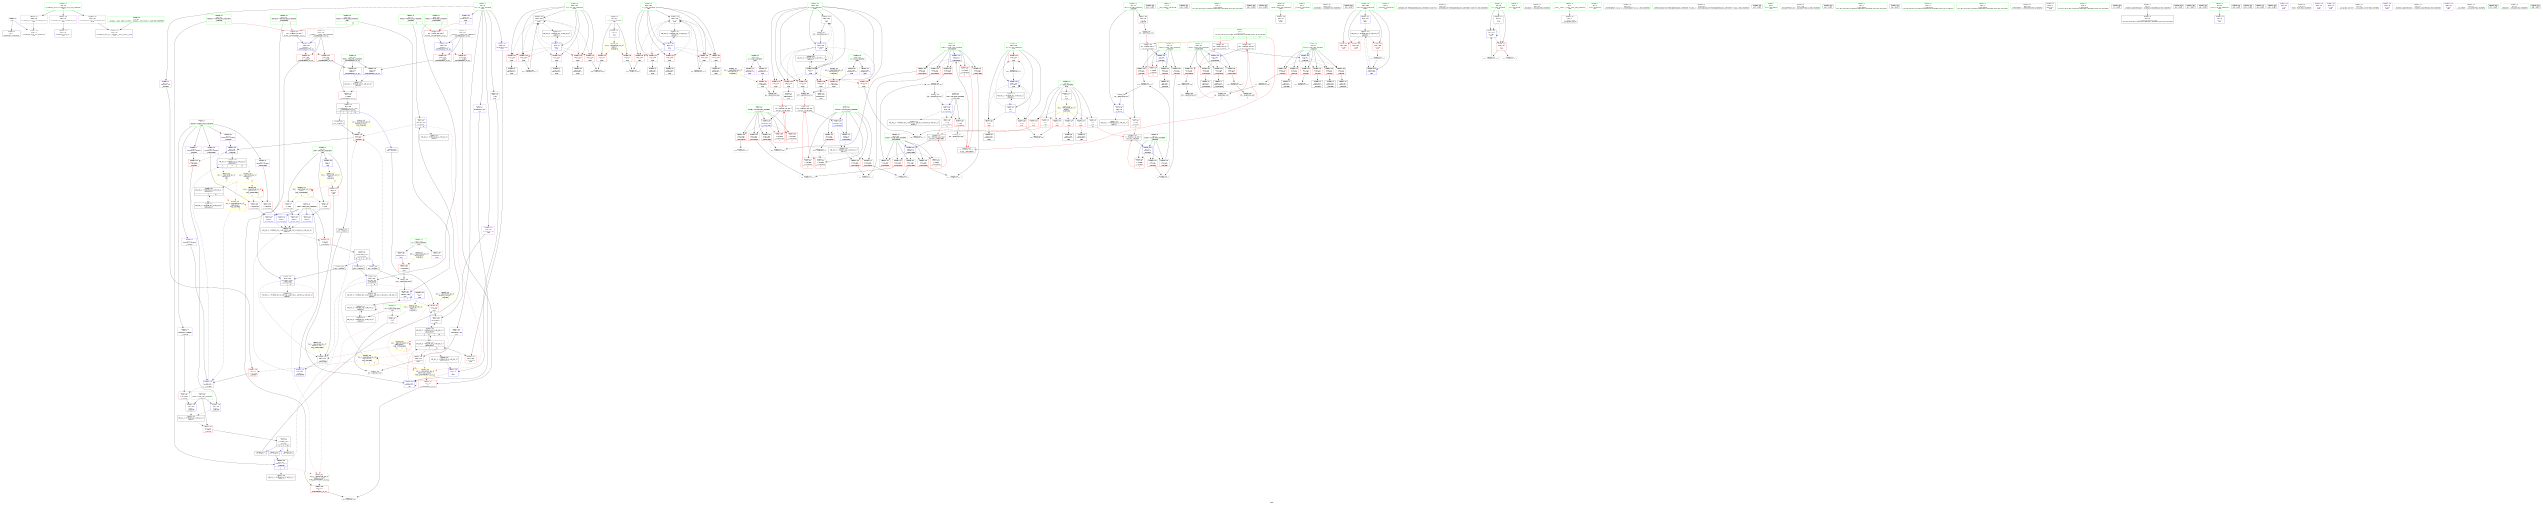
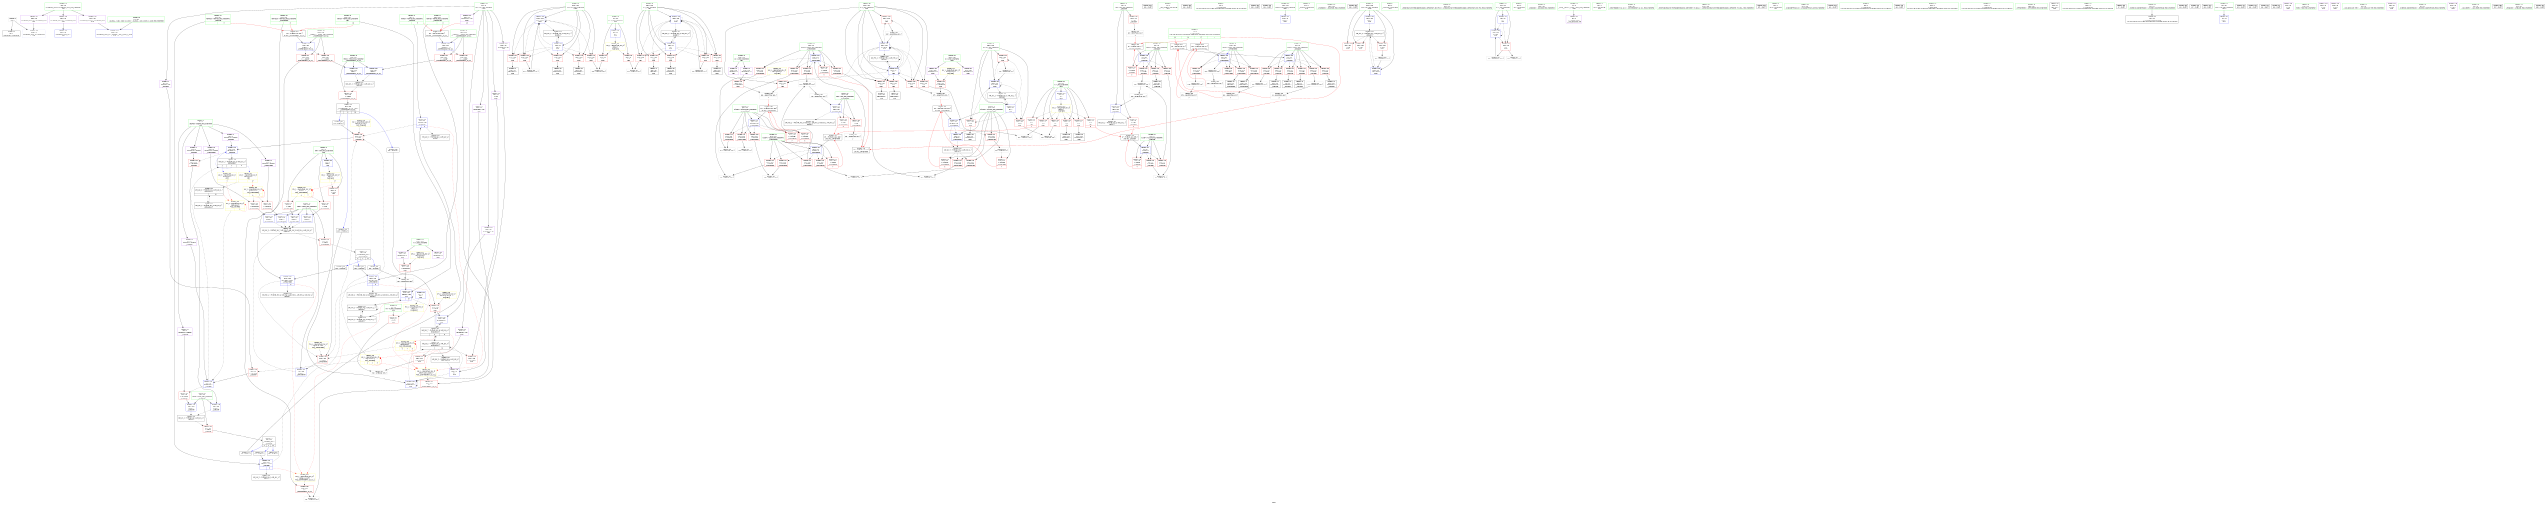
edge "NodeID: 161" -> "NodeID: 390": now "NodeID: 239" -> "NodeID: 390"
node "NodeID: 393": added
